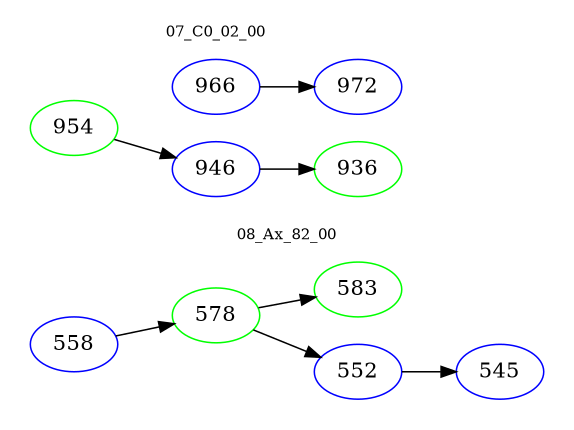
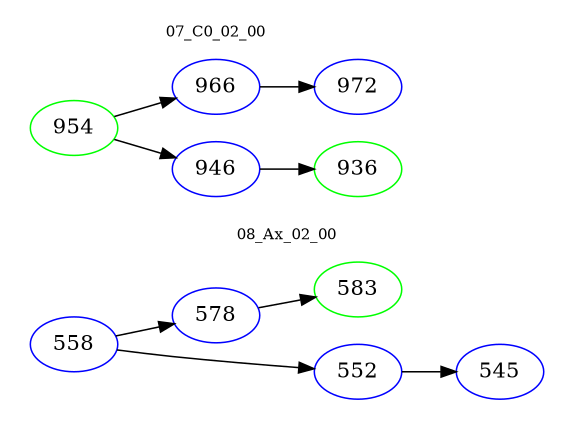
edge "954" -> "966": added
cluster "08_Ax_82_00": label "08_Ax_82_00" -> "08_Ax_02_00"
node "578": color green -> blue
edge "578" -> "552": now "558" -> "552"
